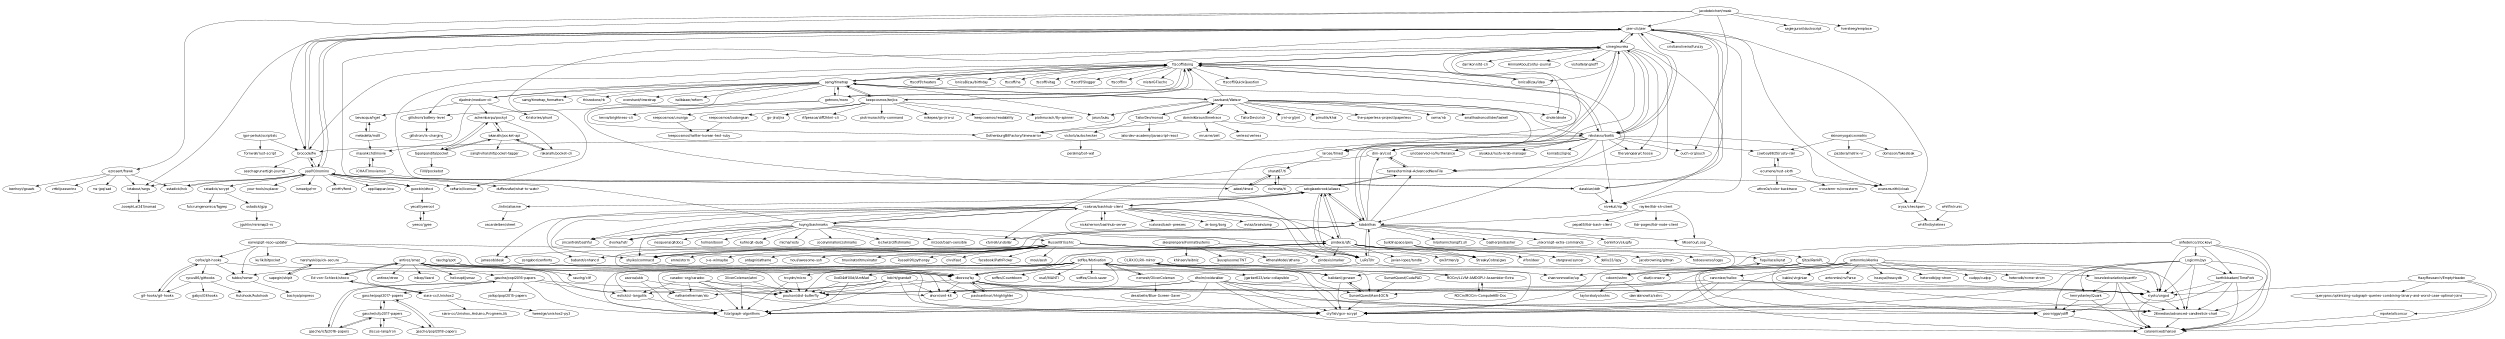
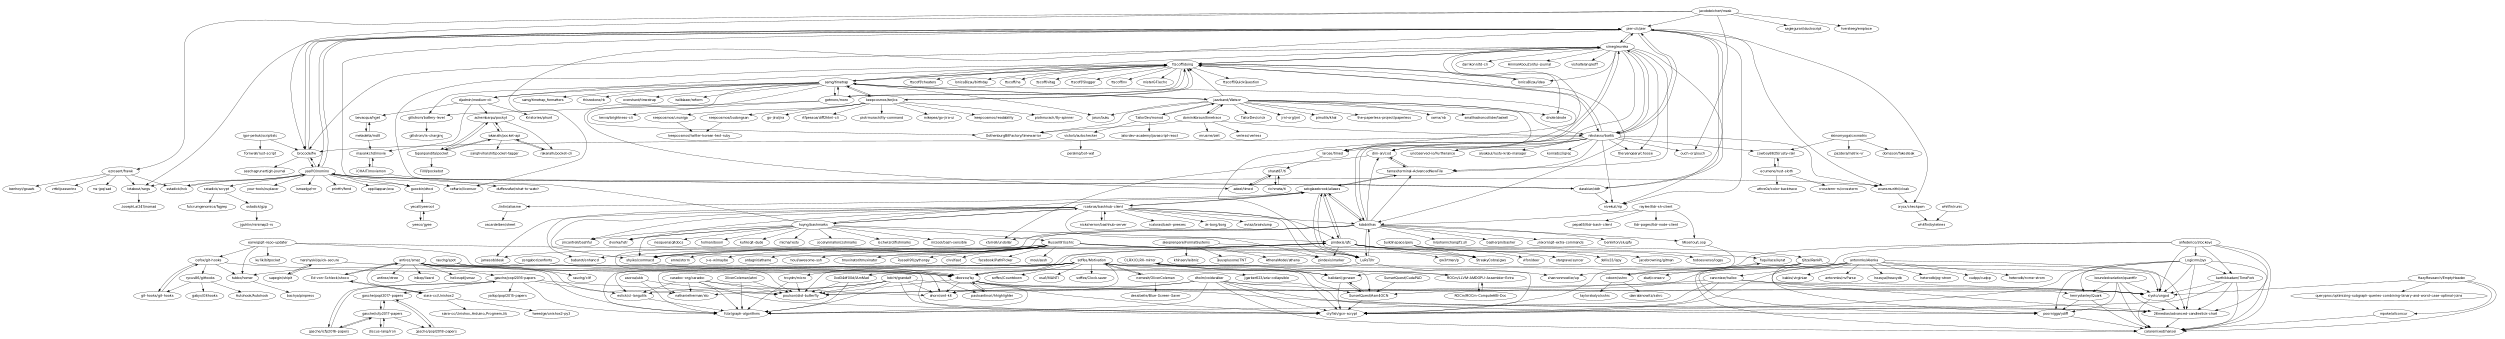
node "cristianoliveira/funzzy": removed
node "javier-lopez/tundle": removed
edge "tjitze/RankPL" -> "boundedvariation/quantfin": now "tjitze/RankPL" -> "henrystanley/Quark"
